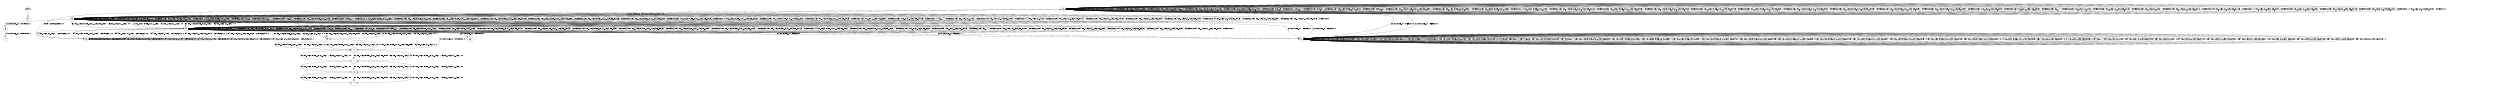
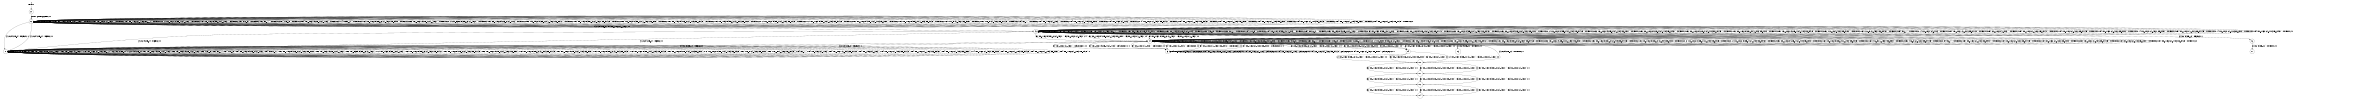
edge "s5" -> "s2": now "s0" -> "s2"
edge "s3" -> "s6": label "ASSOC(RSNE=cc) / TIMEOUT,2.0" -> "ASSOC(RSNE=ct) / REJECT,0.0"
